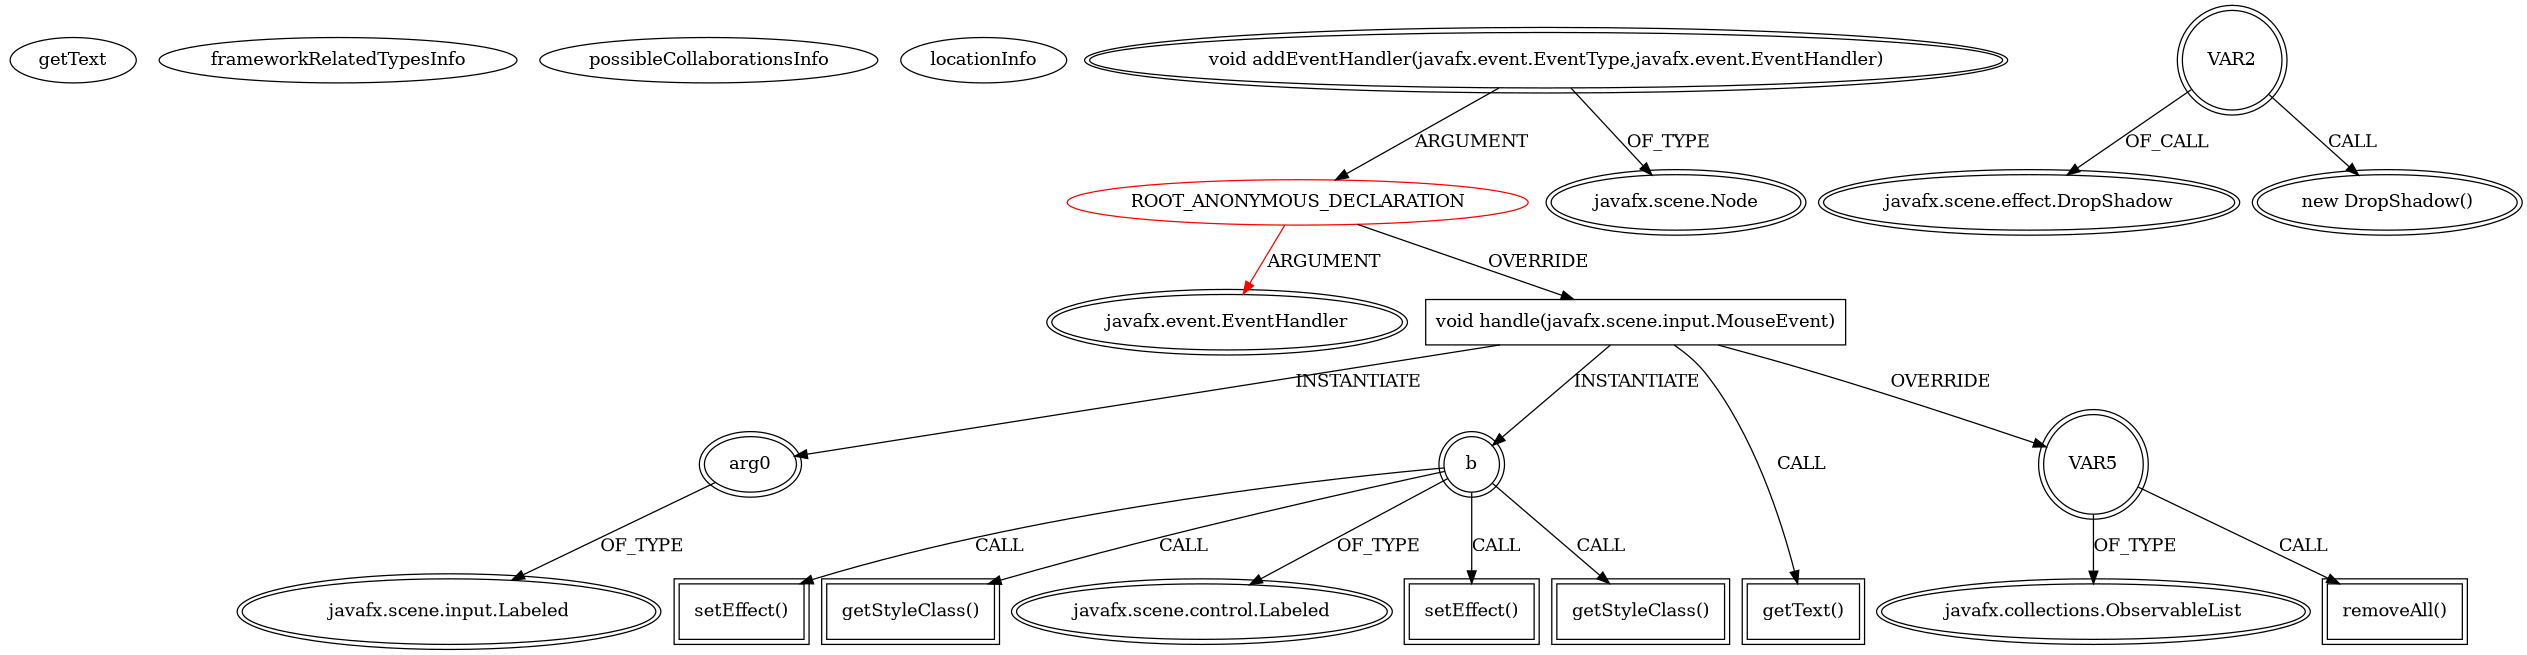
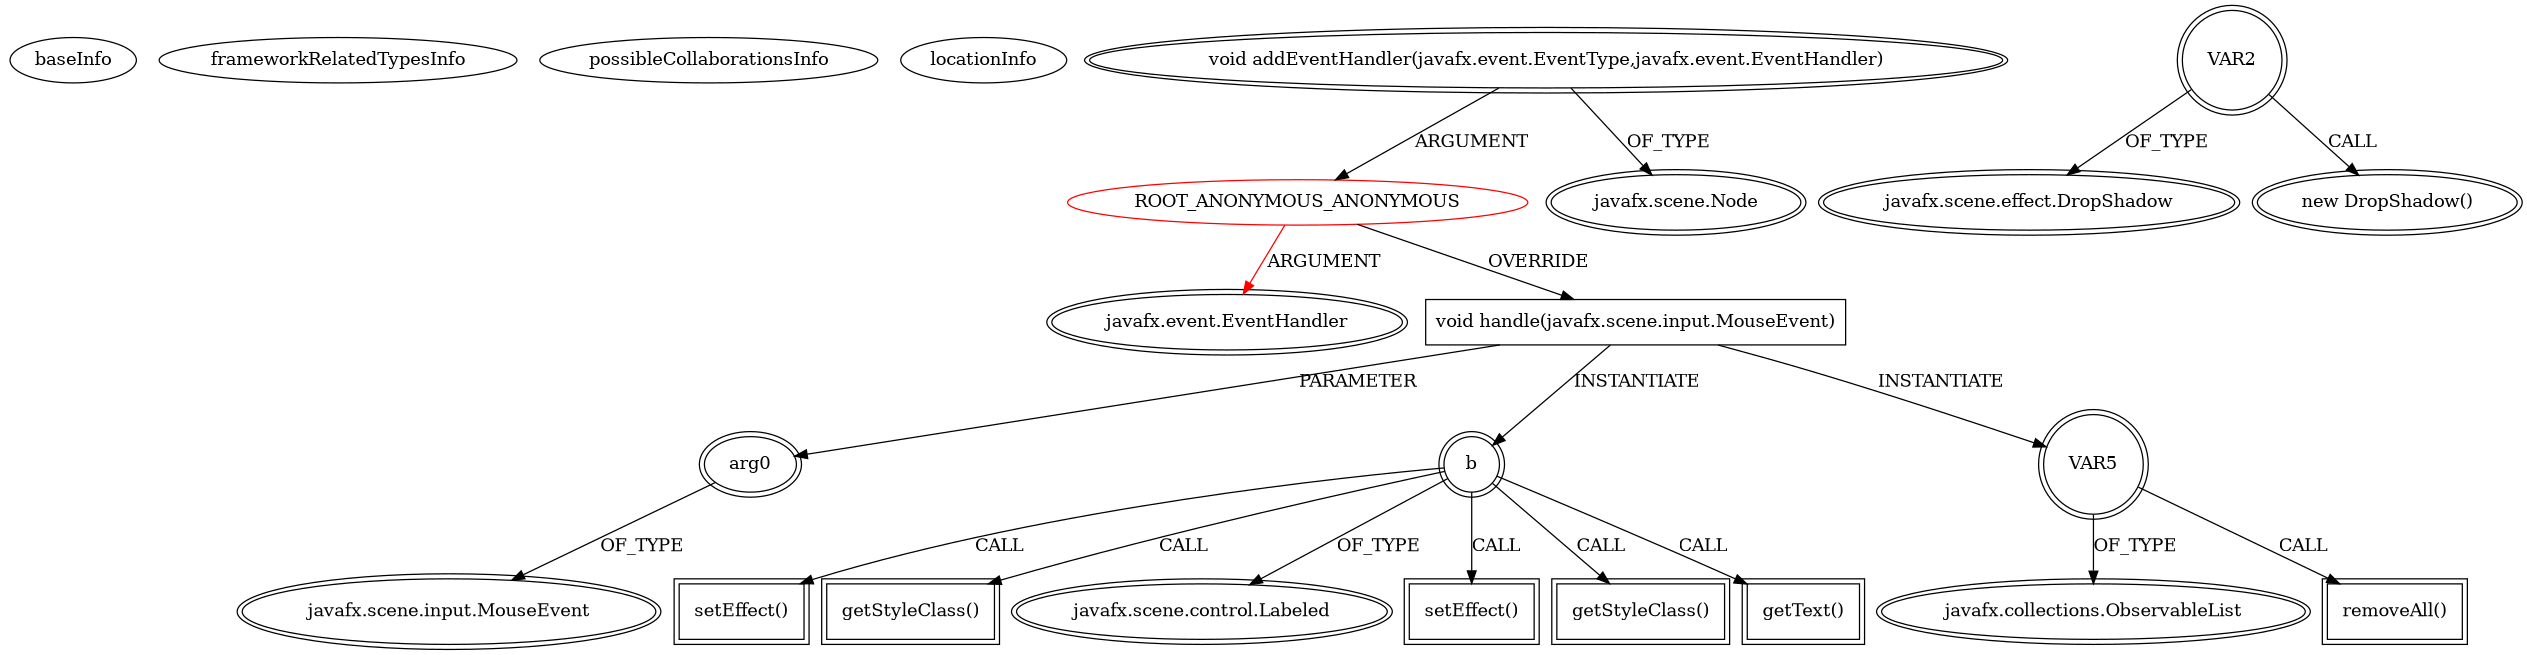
node "getText": label "getText" -> "baseInfo"
edge "VAR2" -> "javafx.scene.effect.DropShadow": label "OF_CALL" -> "OF_TYPE"
node "ROOT_ANONYMOUS_DECLARATION": label "ROOT_ANONYMOUS_DECLARATION" -> "ROOT_ANONYMOUS_ANONYMOUS"
edge "void handle(javafx.scene.input.MouseEvent)" -> "arg0": label "INSTANTIATE" -> "PARAMETER"
edge "void handle(javafx.scene.input.MouseEvent)" -> "VAR5": label "OVERRIDE" -> "INSTANTIATE"
edge "void handle(javafx.scene.input.MouseEvent)" -> "getText()": now "b" -> "getText()"
node "javafx.scene.input.Labeled": label "javafx.scene.input.Labeled" -> "javafx.scene.input.MouseEvent"
